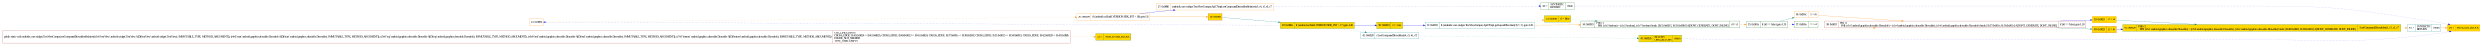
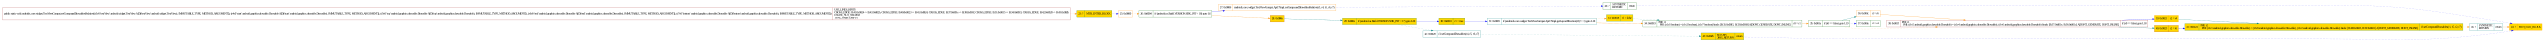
node "26: 0x0004": color darkorange -> darkgreen
edge "29: 0x000e" -> "25: 0x0000": now "23: ?" -> "25: 0x0000"
